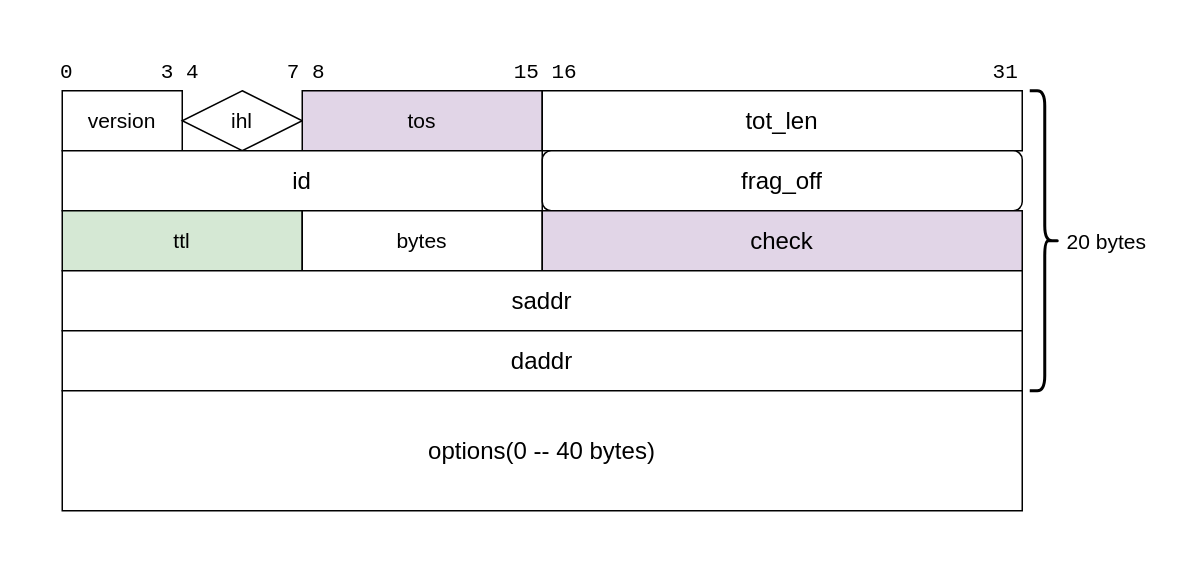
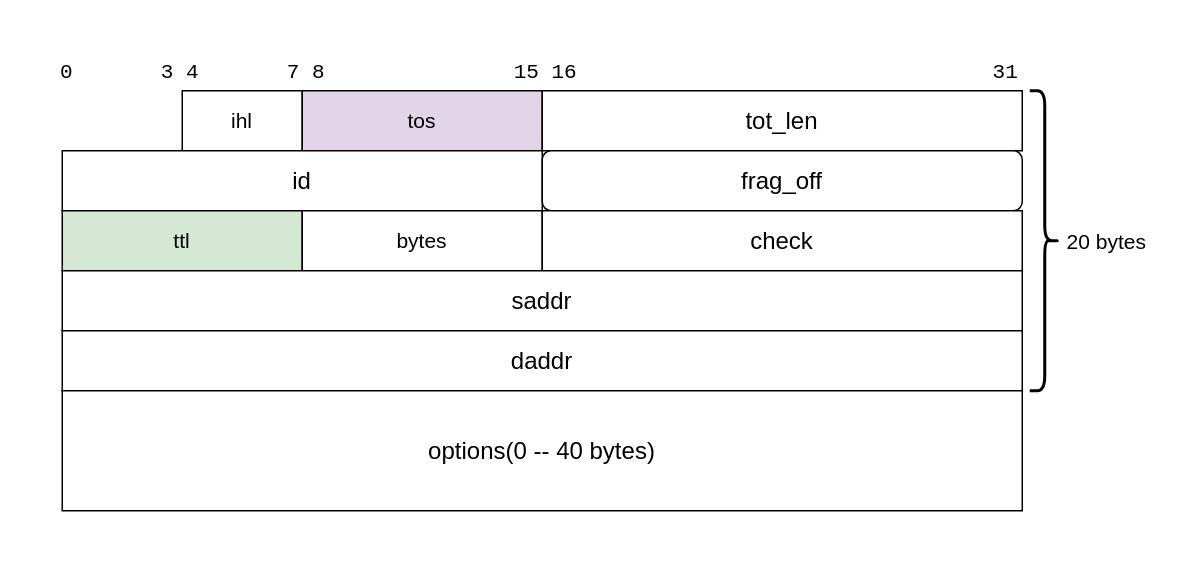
node "version": removed
node "ihl": shape diamond -> rectangle
node "check": fillcolor #e1d5e7 -> #ffffff
